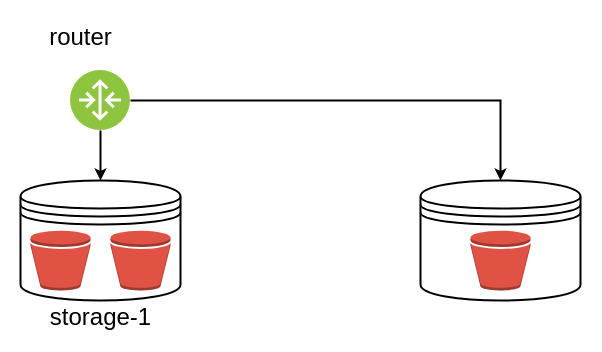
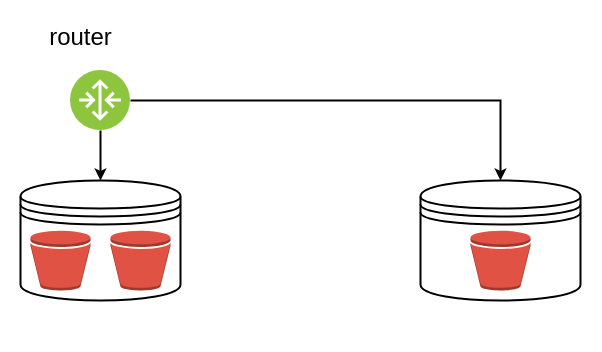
node "storage-1": removed
